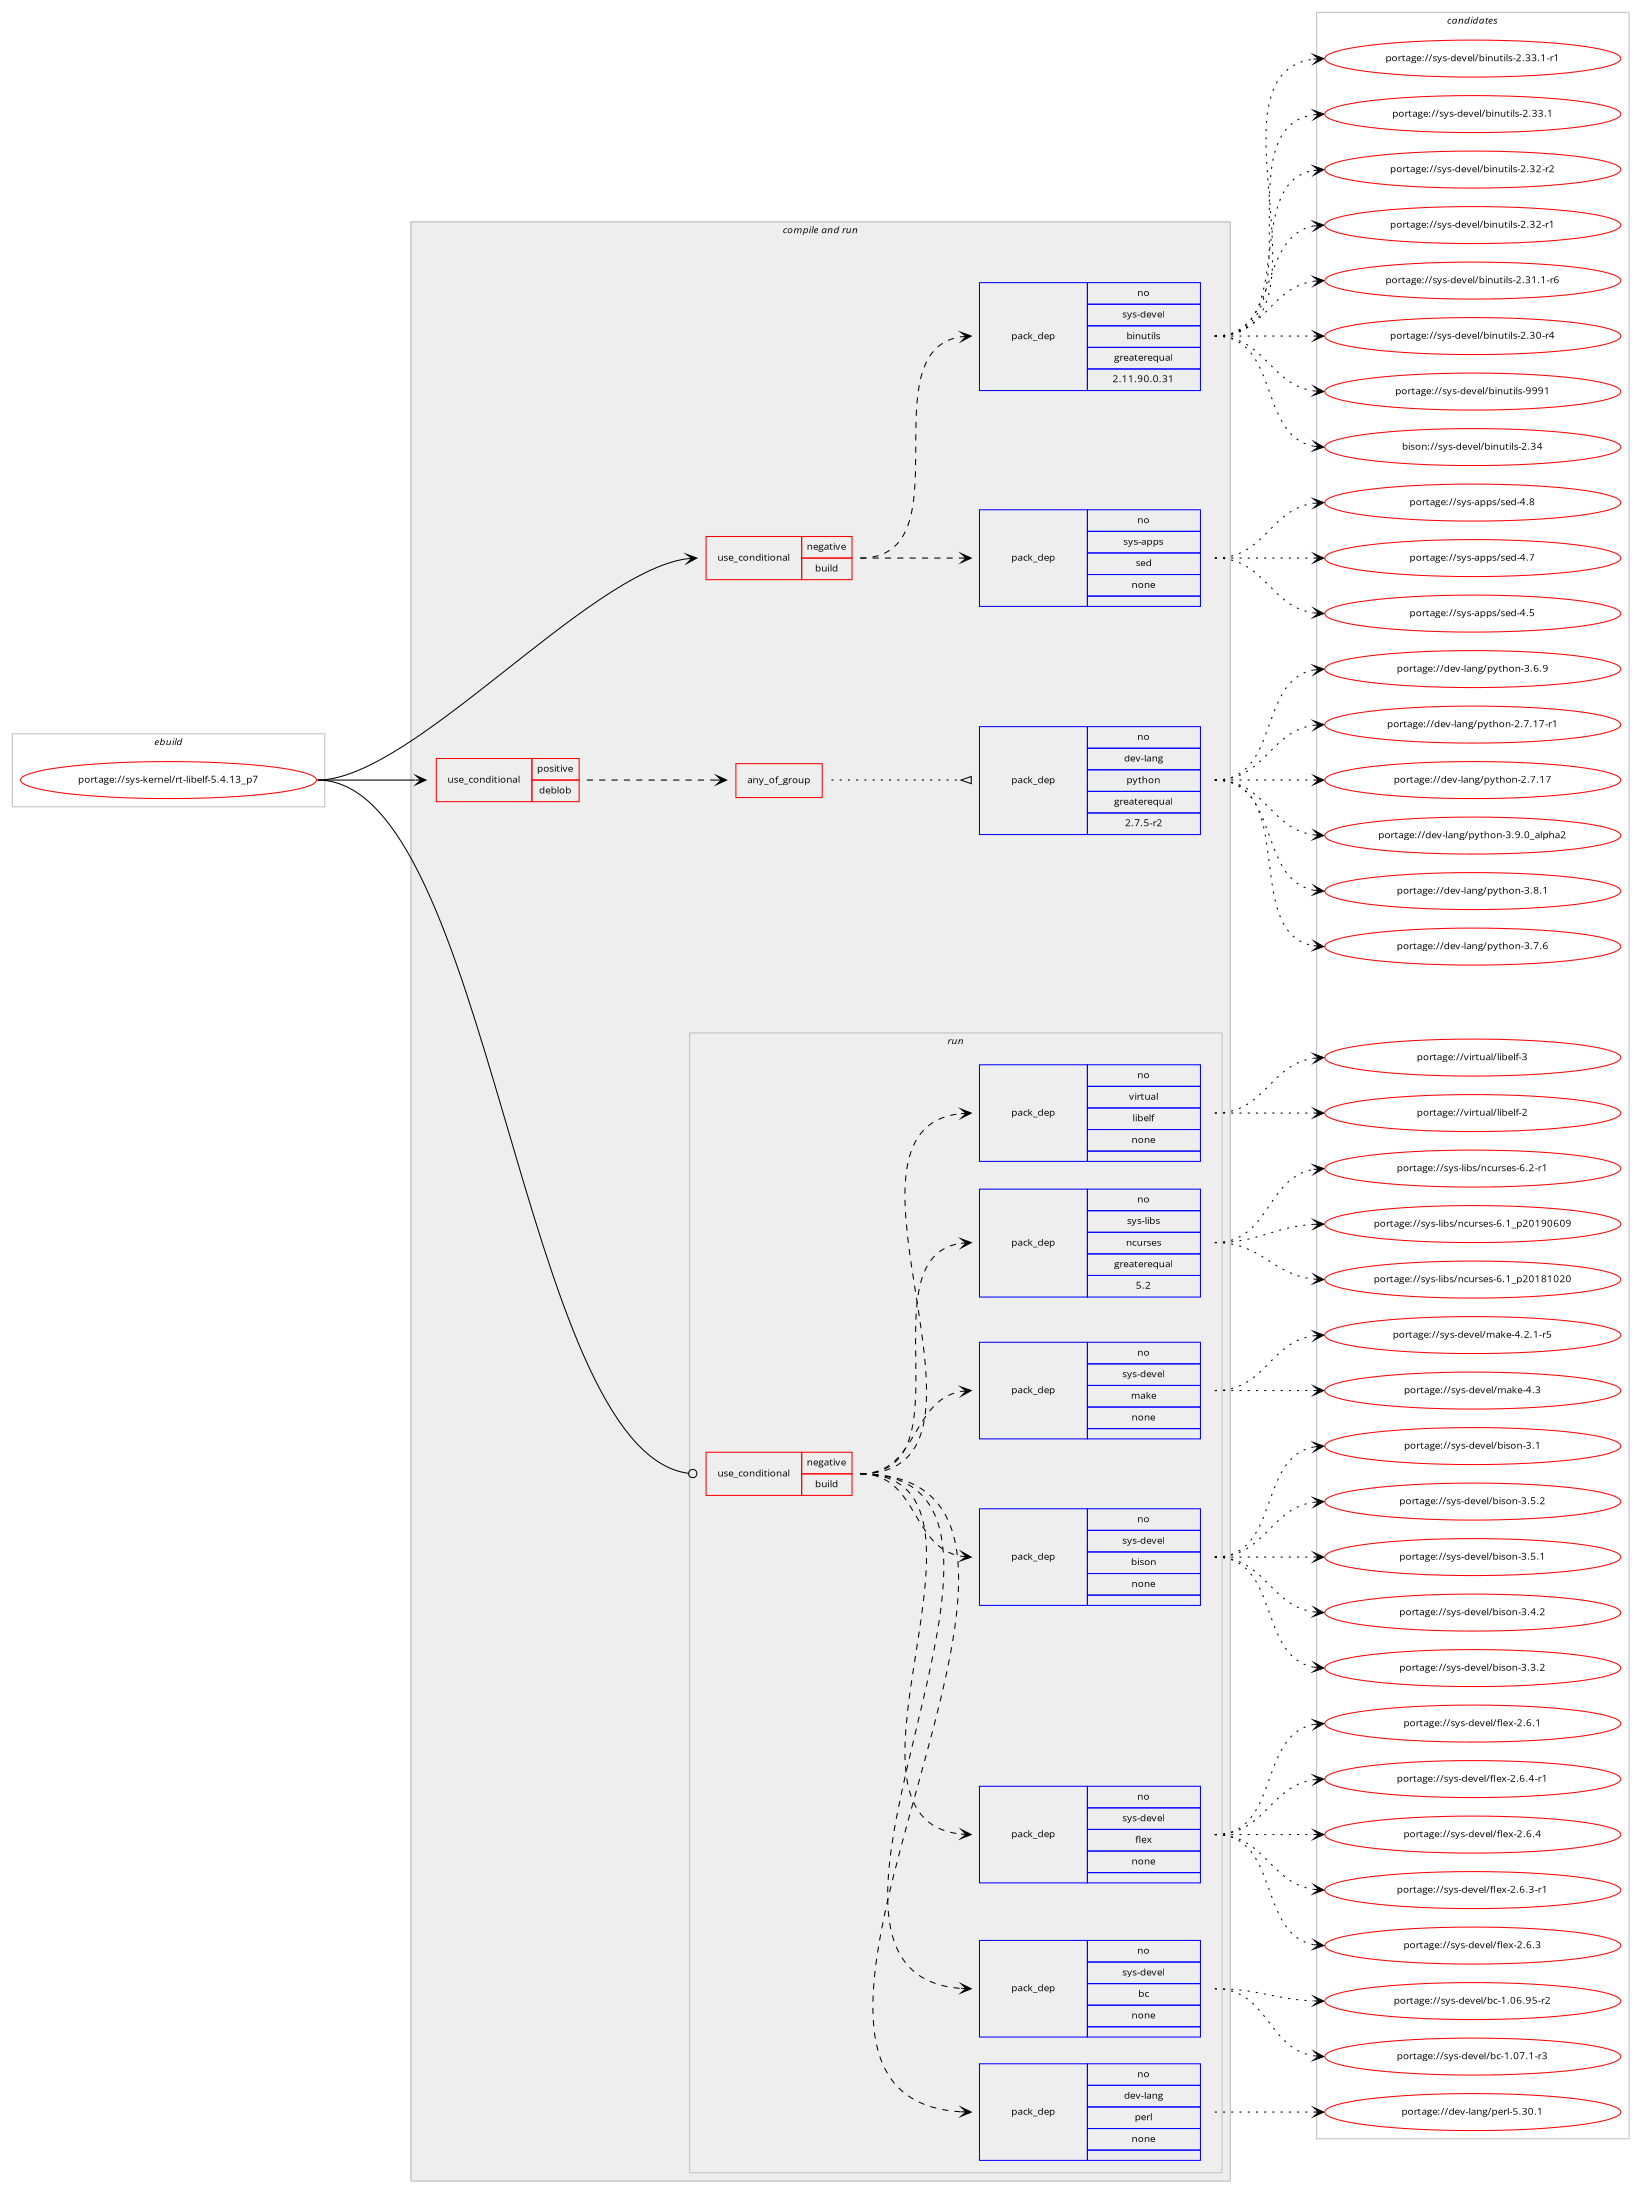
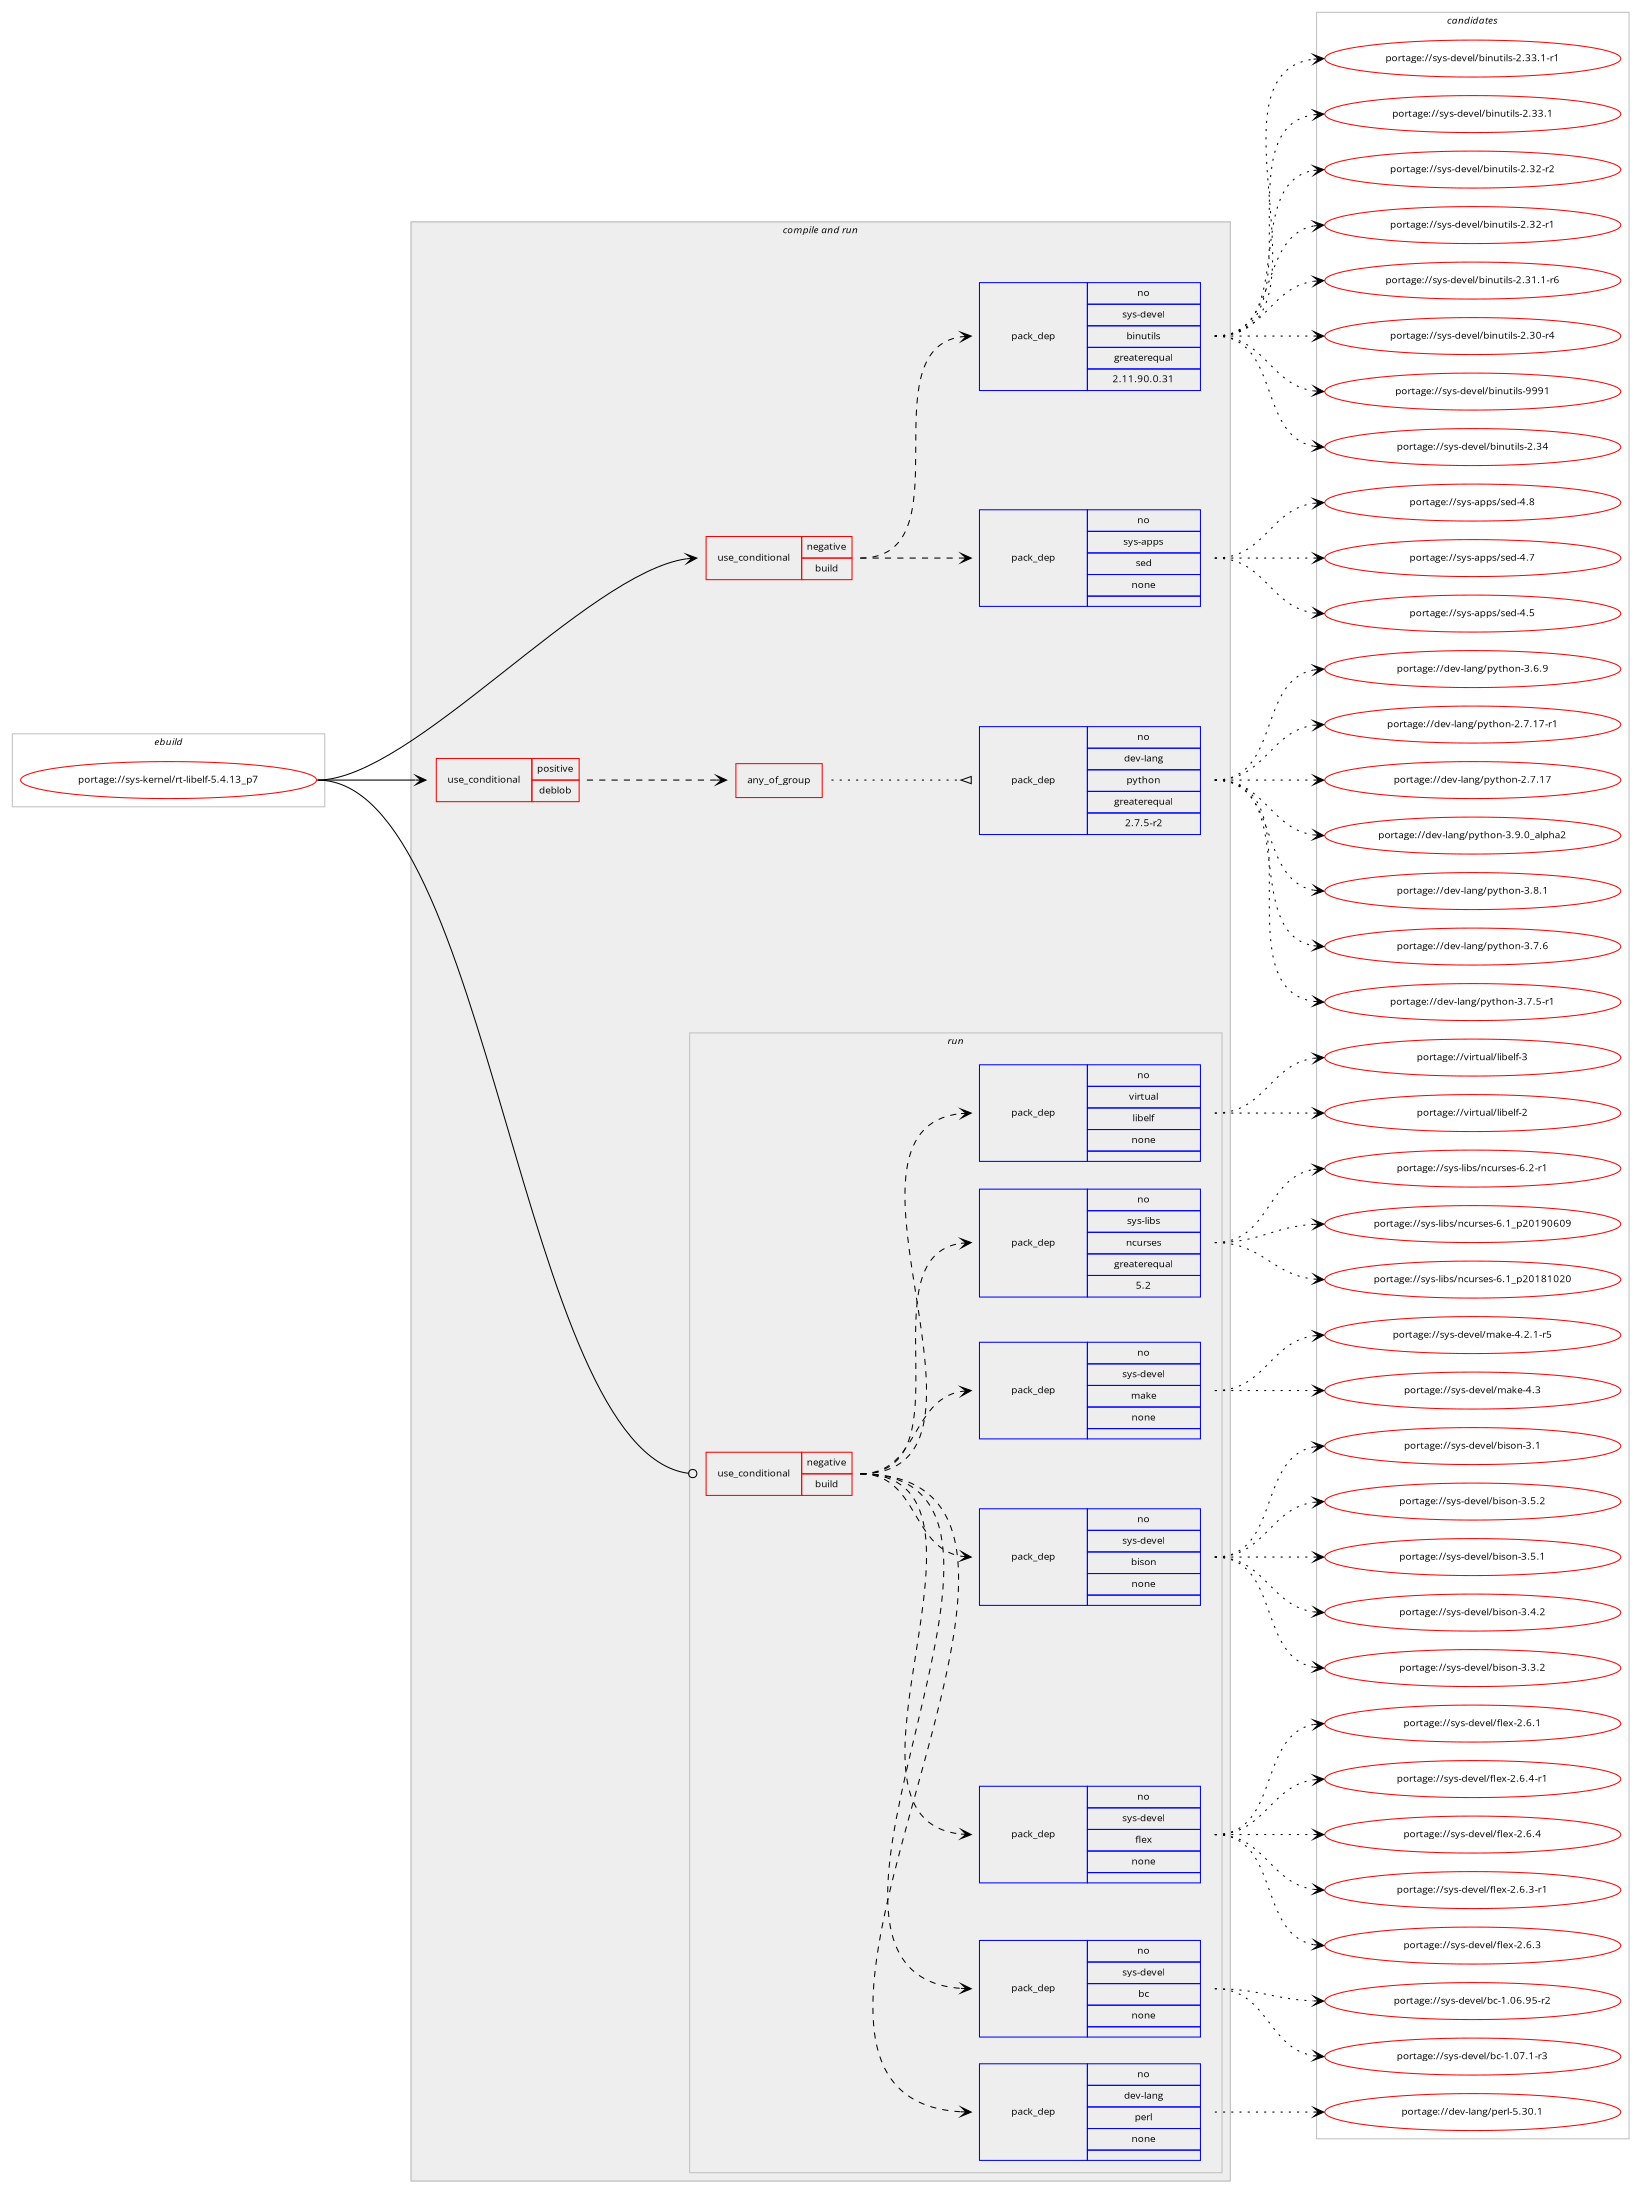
node "bison://sys-devel/binutils-2.34": label "bison://sys-devel/binutils-2.34" -> "portage://sys-devel/binutils-2.34"
node "portage://dev-lang/python-3.7.5-r1": added
